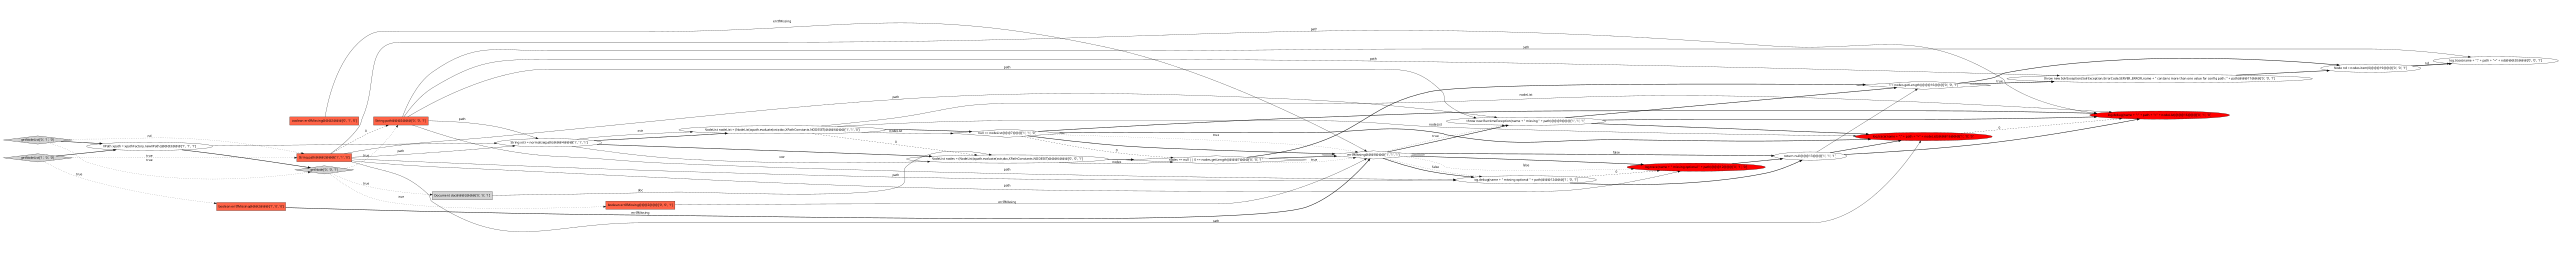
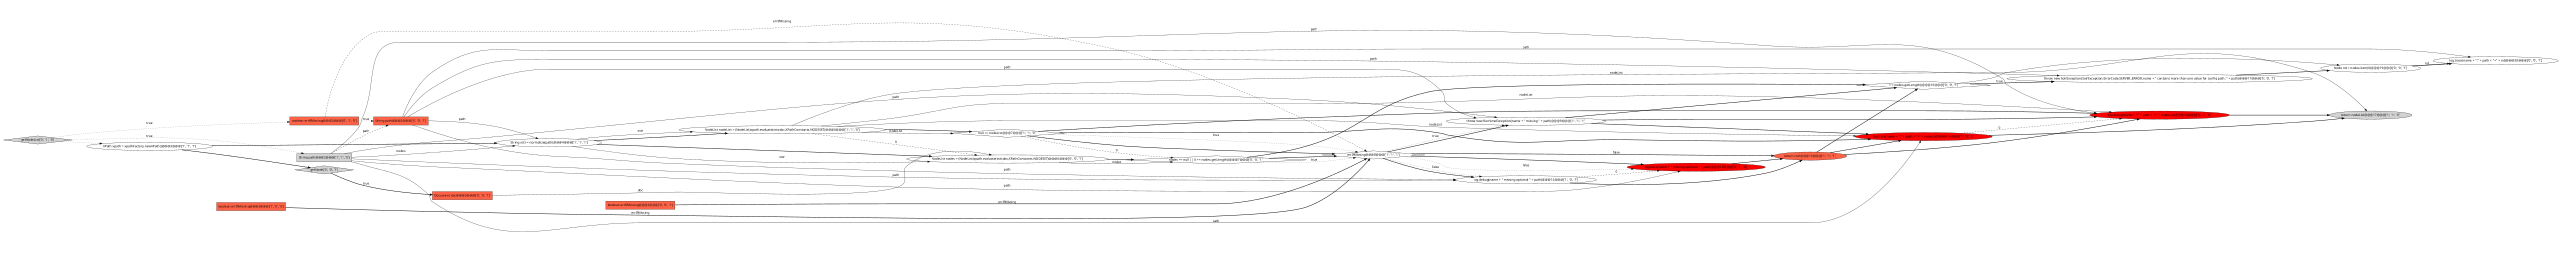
edge "boolean errIfMissing@@@2@@@['0', '1', '0']" -> "errIfMissing@@@8@@@['1', '1', '1']": style solid -> dashed
edge "1 < nodes.getLength()@@@16@@@['0', '0', '1']" -> "Node nd = nodes.item(0)@@@19@@@['0', '0', '1']": style bold -> solid
node "return nodeList@@@17@@@['1', '1', '0']": added
edge "return null@@@13@@@['1', '1', '1']" -> "1 < nodes.getLength()@@@16@@@['0', '0', '1']": style solid -> bold
edge "String path@@@2@@@['1', '1', '0']" -> "String path@@@2@@@['0', '0', '1']": label "0" -> "path"
edge "getNodeList['0', '1', '0']" -> "String path@@@2@@@['1', '1', '0']": label "nd" -> "true"
edge "getNodeList['0', '1', '0']" -> "XPath xpath = xpathFactory.newXPath()@@@3@@@['1', '1', '1']": style bold -> dotted
edge "XPath xpath = xpathFactory.newXPath()@@@3@@@['1', '1', '1']" -> "String xstr = normalize(path)@@@4@@@['1', '1', '1']": style solid -> bold
edge "String path@@@2@@@['1', '1', '0']" -> "String xstr = normalize(path)@@@4@@@['1', '1', '1']": label "path" -> "nodes"
edge "getNode['0', '0', '1']" -> "String path@@@2@@@['0', '0', '1']": now "boolean errIfMissing@@@2@@@['0', '1', '0']" -> "String path@@@2@@@['0', '0', '1']"
node "return null@@@13@@@['1', '1', '1']": fillcolor white -> tomato
node "getNodeList['1', '0', '0']": removed
node "String path@@@2@@@['1', '1', '0']": fillcolor tomato -> lightgray
edge "getNodeList['0', '1', '0']" -> "getNode['0', '0', '1']": now "getNodeList['0', '1', '0']" -> "boolean errIfMissing@@@2@@@['0', '1', '0']"
edge "getNode['0', '0', '1']" -> "Document doc@@@2@@@['0', '0', '1']": style dotted -> bold
node "Document doc@@@2@@@['0', '0', '1']": fillcolor lightgray -> tomato
edge "boolean errIfMissing@@@2@@@['0', '0', '1']" -> "errIfMissing@@@8@@@['1', '1', '1']": style solid -> bold
edge "getNode['0', '0', '1']" -> "boolean errIfMissing@@@2@@@['0', '0', '1']": removed, label "true"
